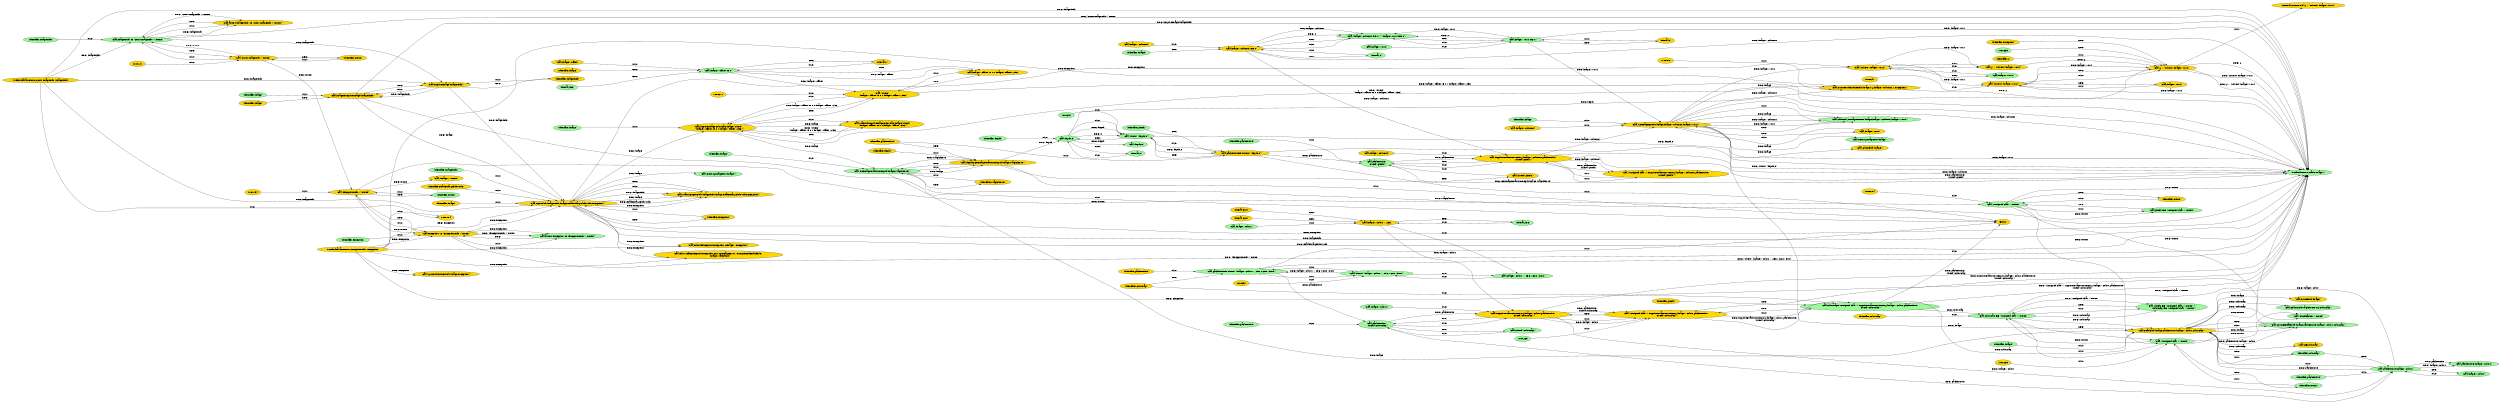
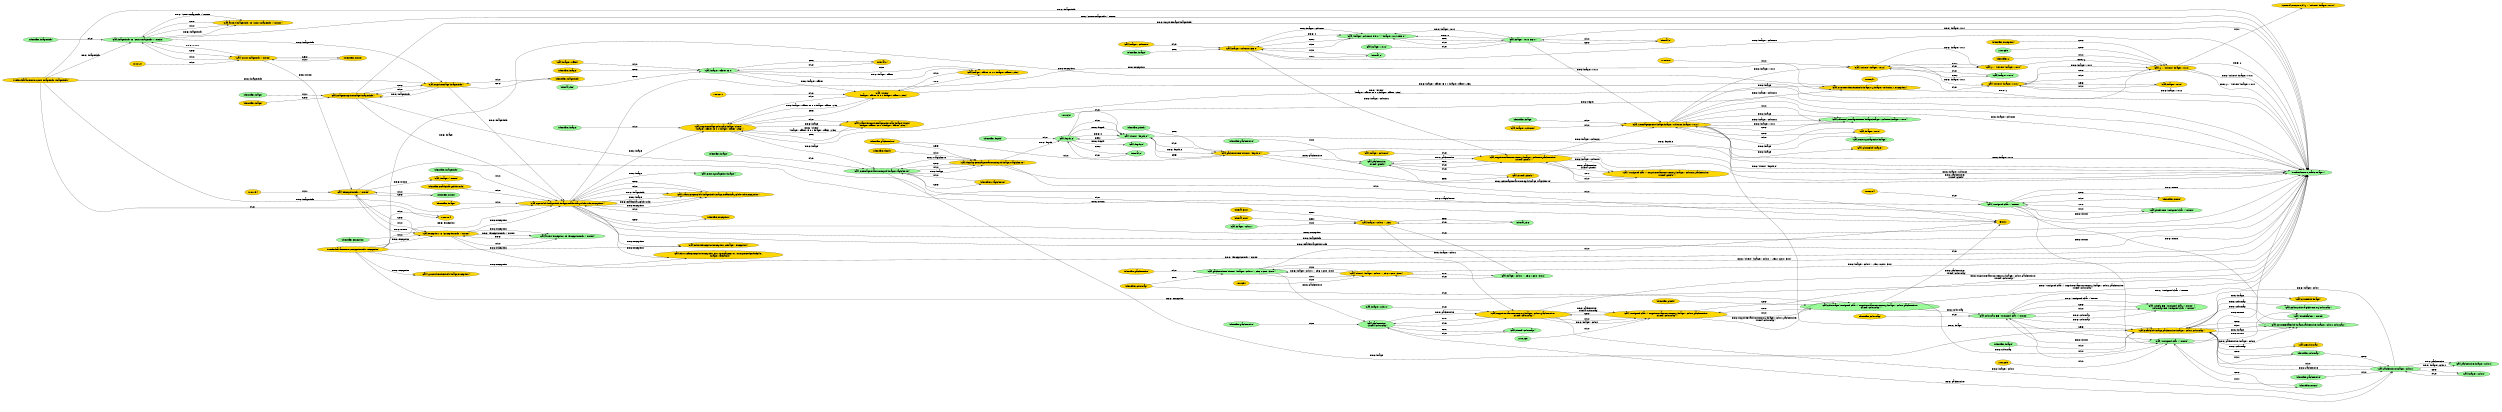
edge "(Call,(size_t) (image->colors > 256 ? 6UL : 3UL))" -> "(MethodReturn,static Image *)": added, label "DDG: image->colors > 256 ? 6UL : 3UL"
node "(Call,(size_t) (image->colors > 256 ? 6UL : 3UL))": fillcolor palegreen -> gold
